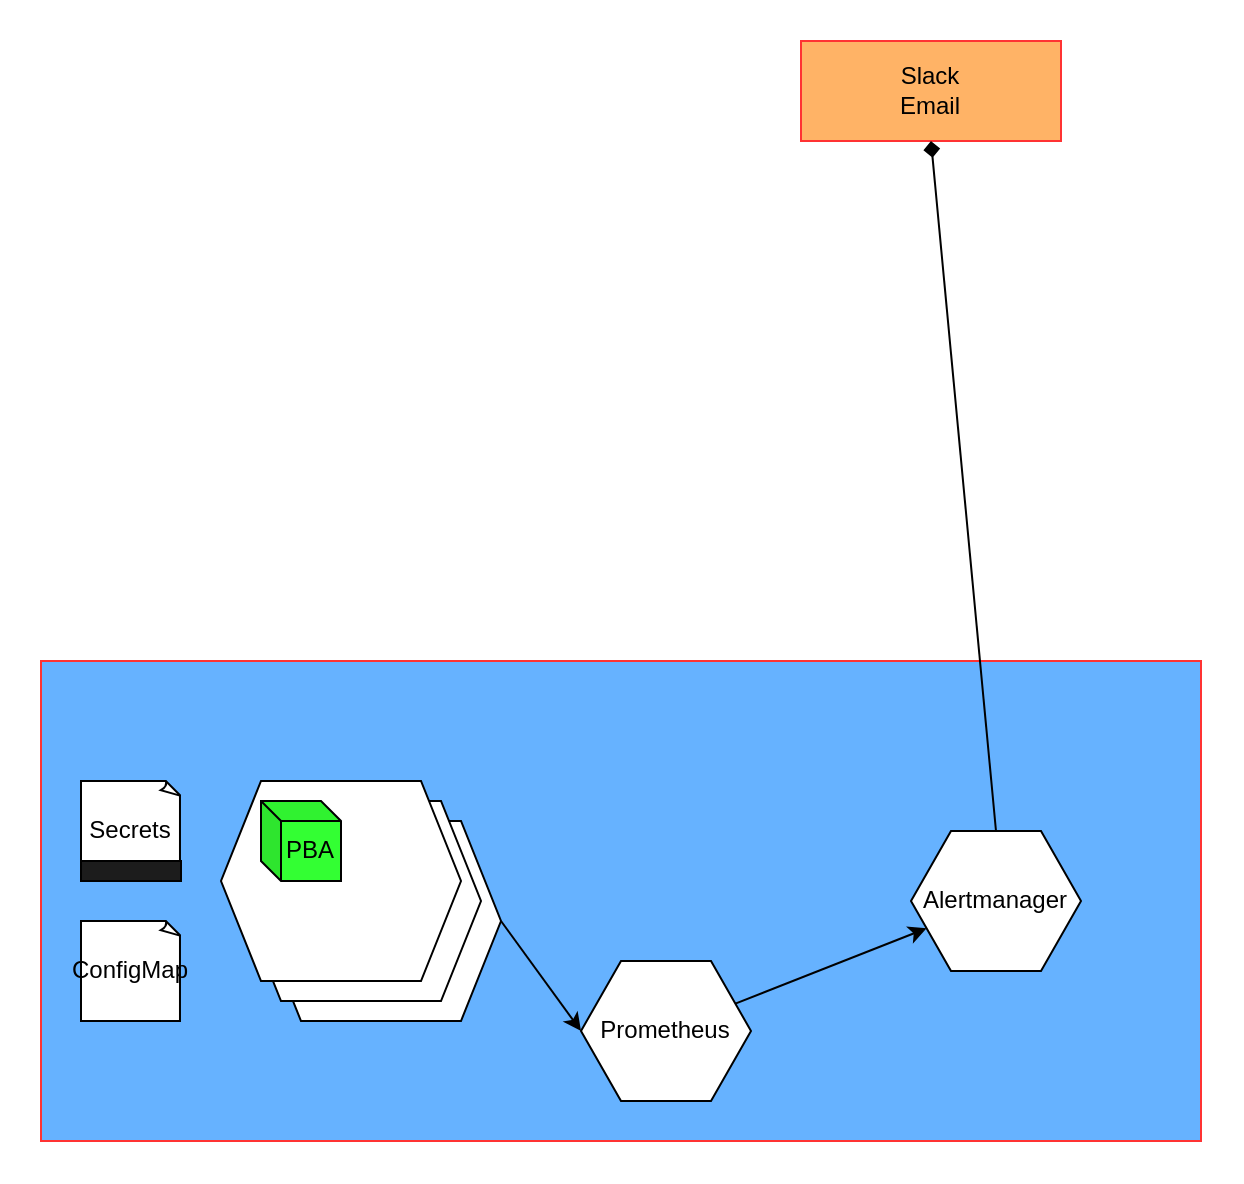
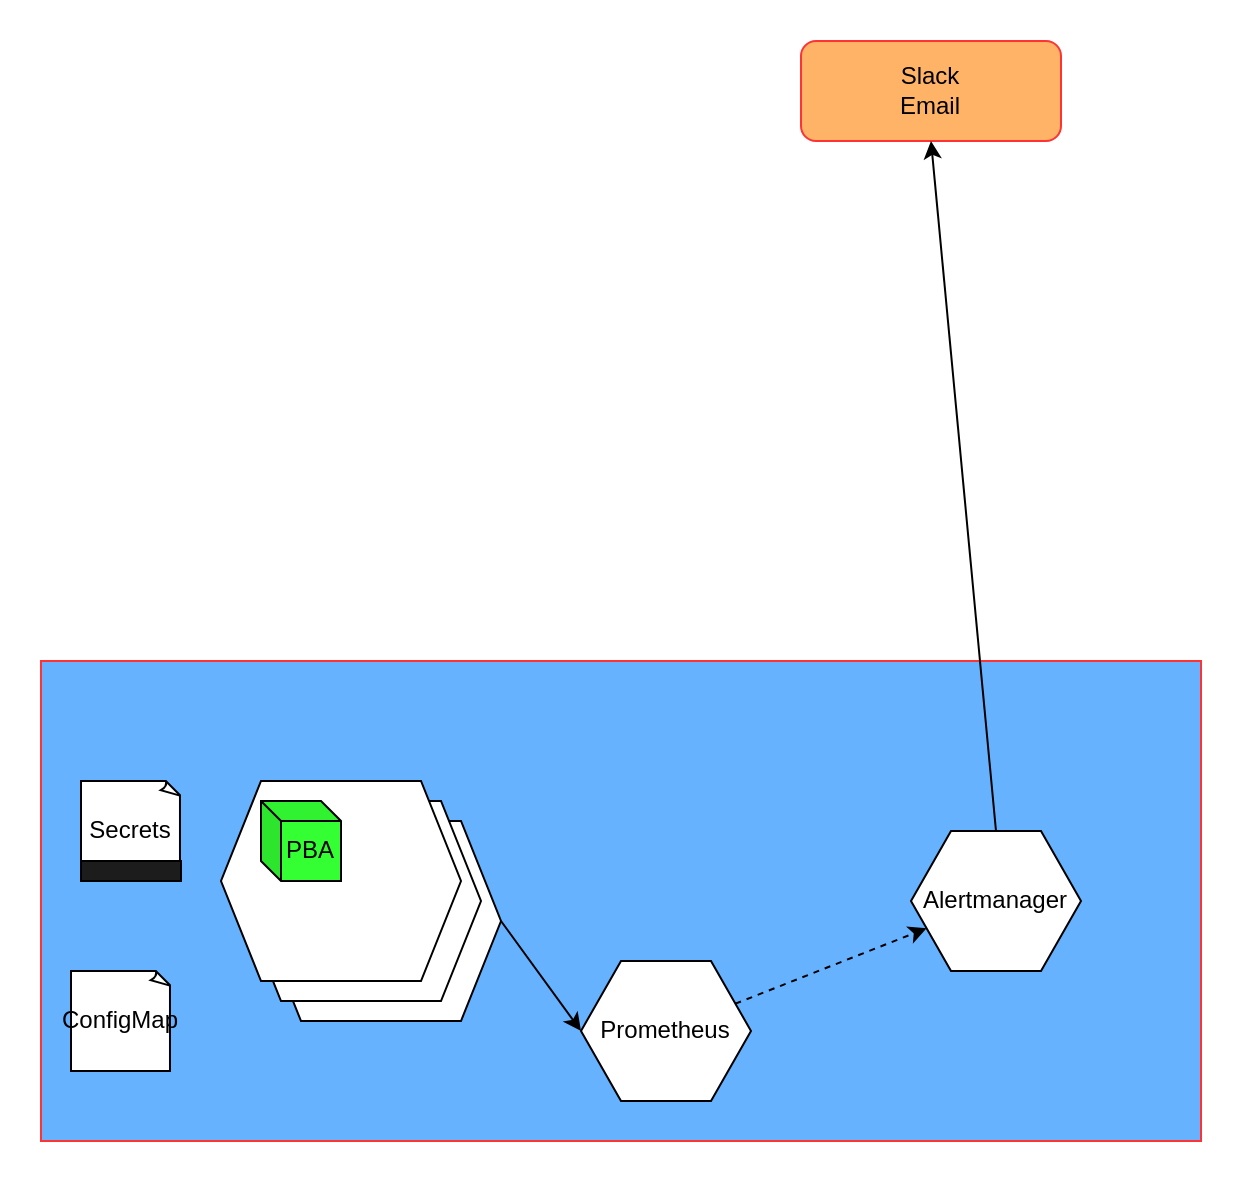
node "Slack Email": shape rectangle -> rounded rectangle
edge "Alertmanager" -> "Slack Email": arrowhead diamond -> classic
edge "Prometheus" -> "Alertmanager": style solid -> dashed
node "ConfigMap": moved (131, 971) -> (121, 1021)
